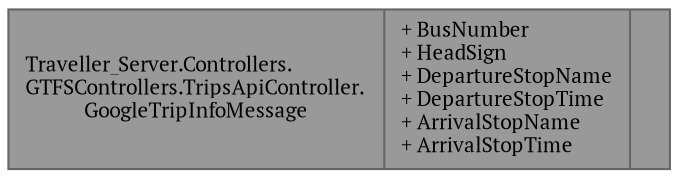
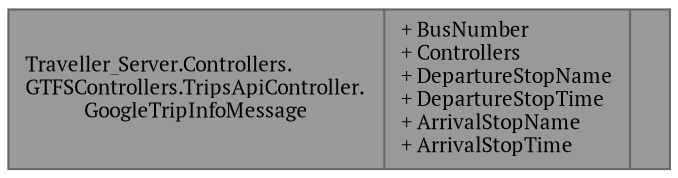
node "Traveller_Server.Controllers.": text "+ HeadSign" -> "+ Controllers"
